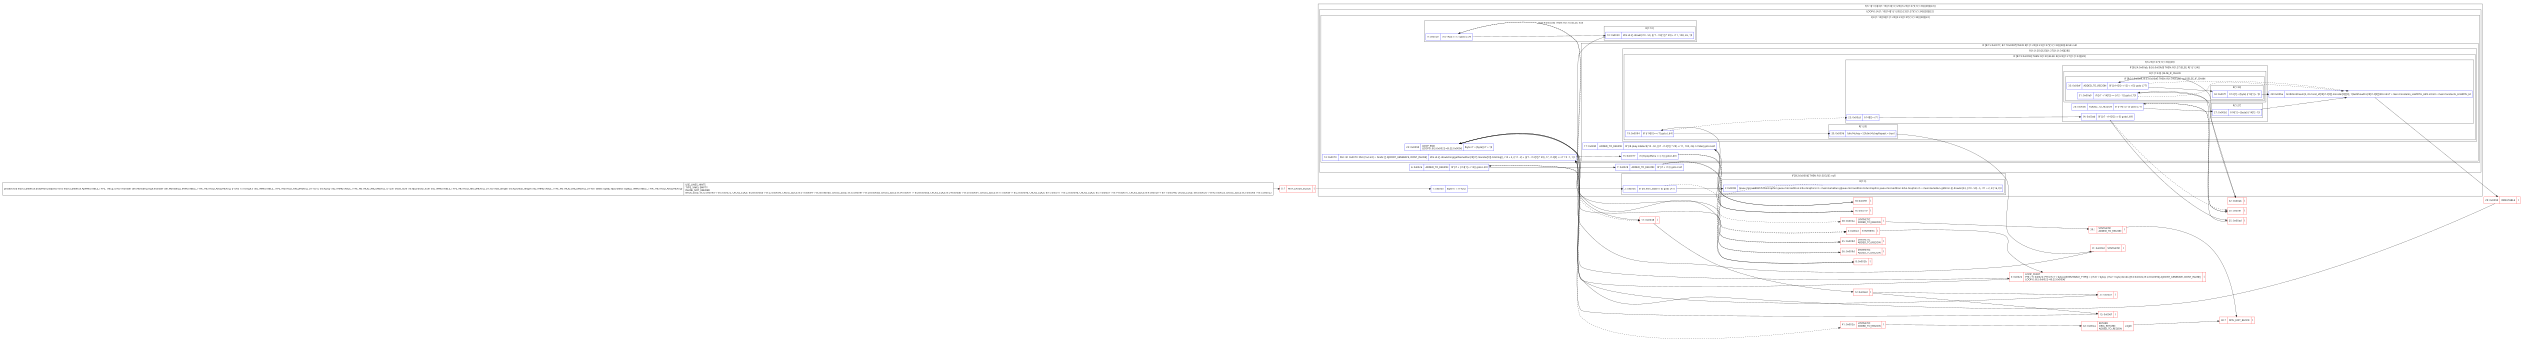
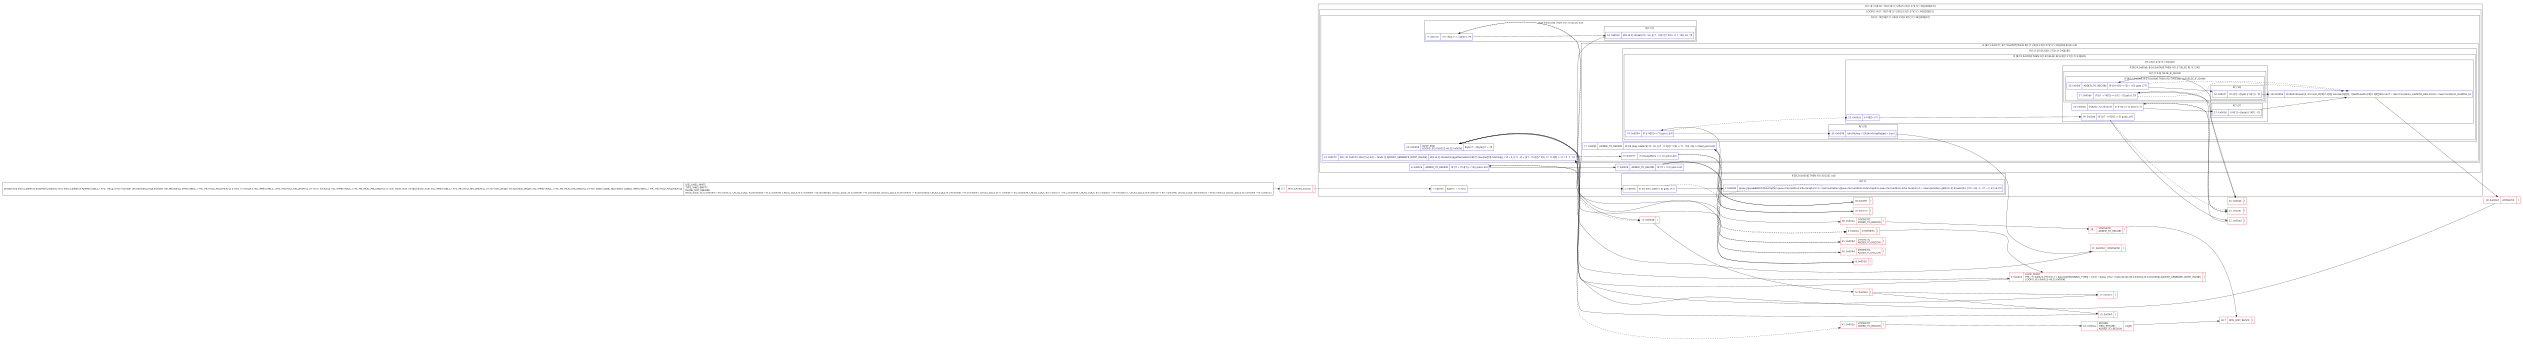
node "29: 0x009d": text "IMMUTABLE" -> "SYNTHETIC"
edge "7: 0x0028" -> "38: 0x002a": style dashed -> solid
